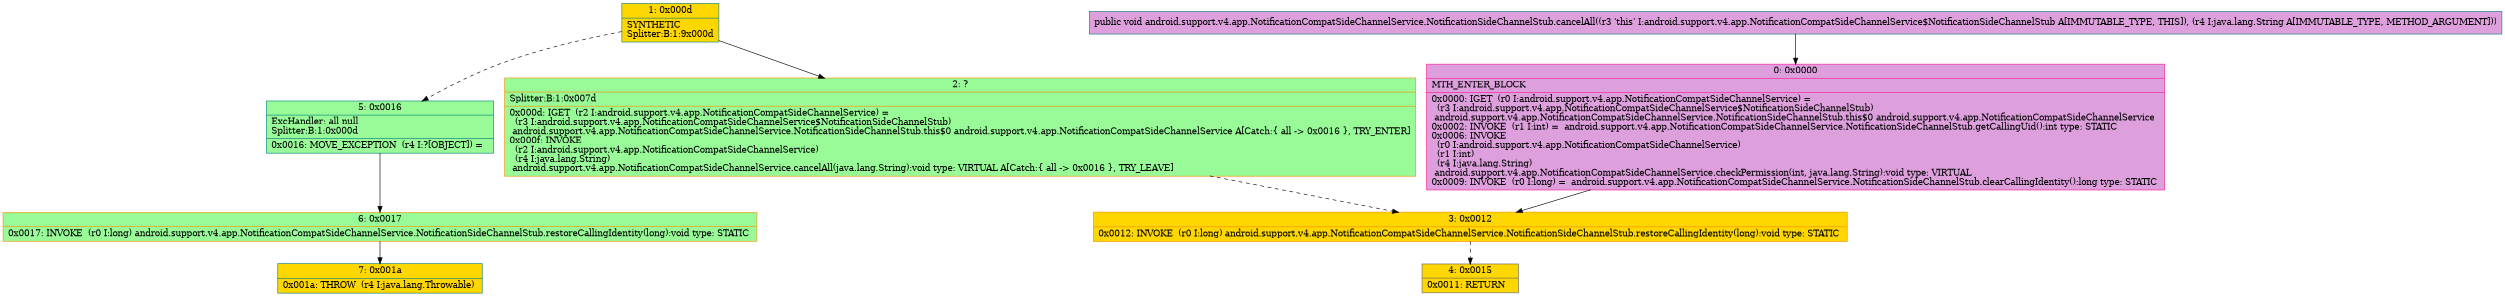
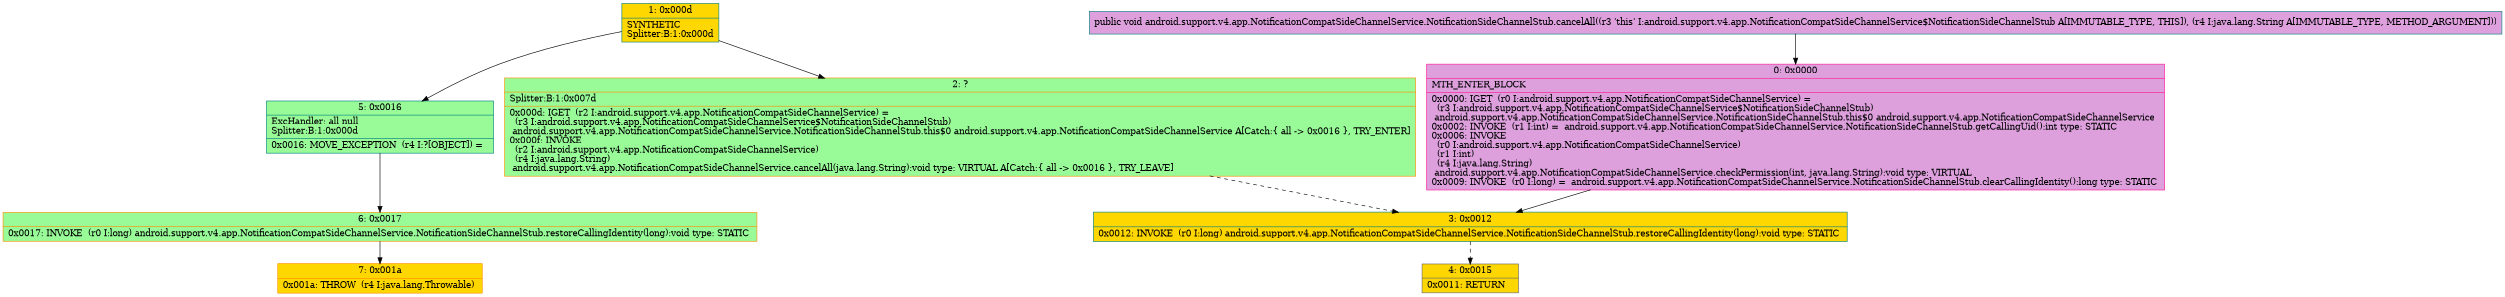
node "1: 0x000d": text "Splitter:B:1:9x000d" -> "Splitter:B:1:0x000d"
edge "1: 0x000d" -> "5: 0x0016": style dashed -> solid
node "3: 0x0012": color darkorange -> teal
node "7: 0x001a": color teal -> darkorange
